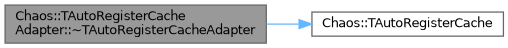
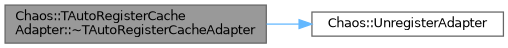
node "Chaos::TAutoRegisterCache": label "Chaos::TAutoRegisterCache" -> "Chaos::UnregisterAdapter"
